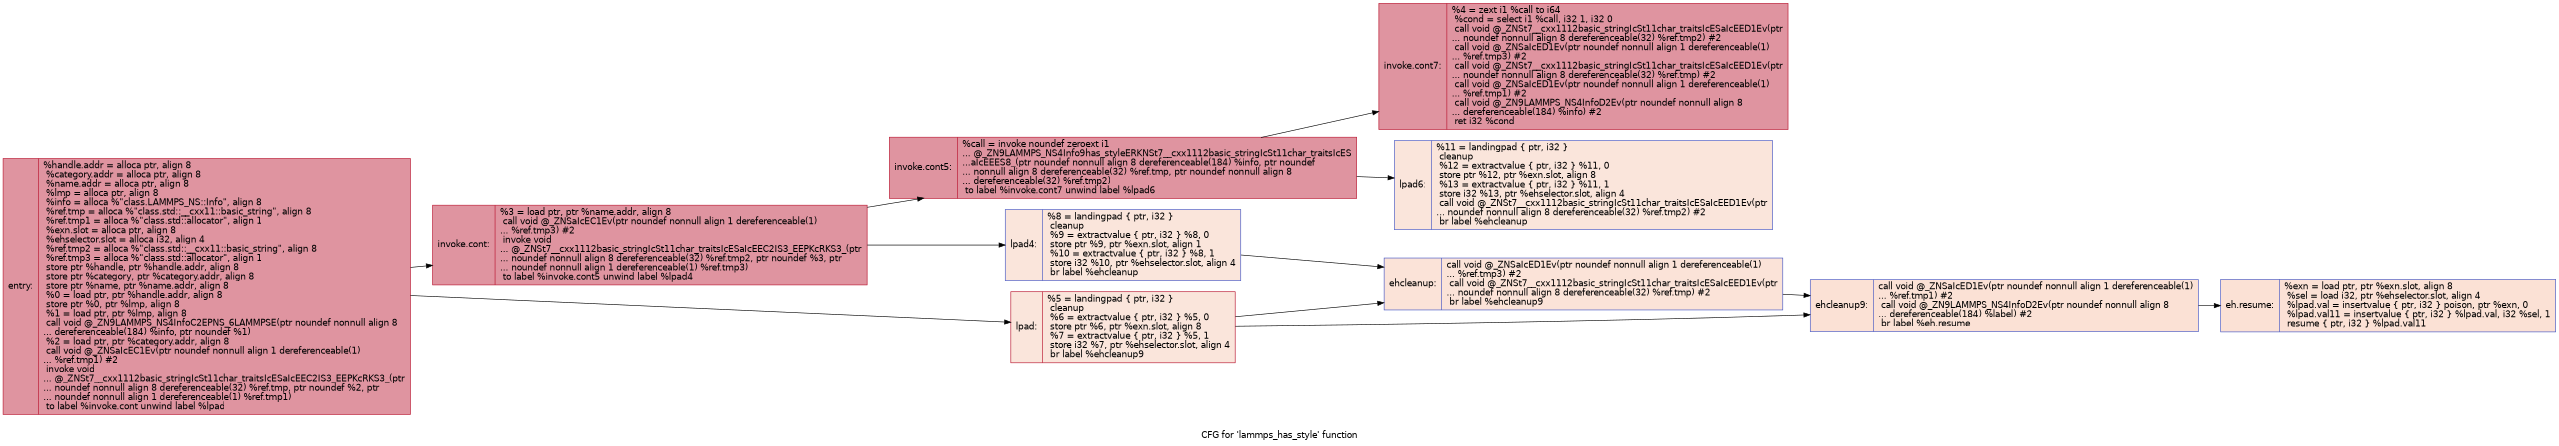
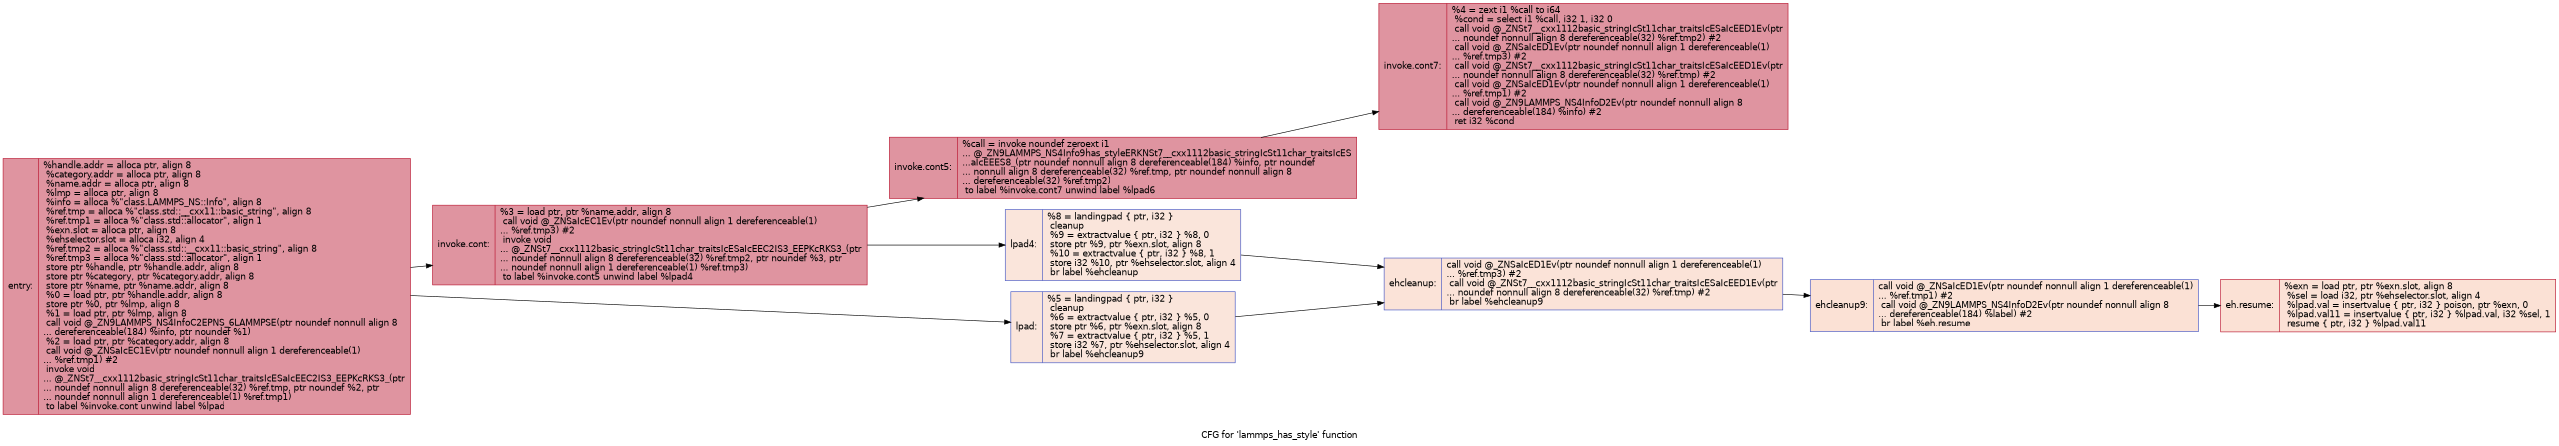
node "lpad6:": removed
node "lpad4:": text "store ptr %9, ptr %exn.slot, align 1" -> "store ptr %9, ptr %exn.slot, align 8"
node "eh.resume:": color #3d50c3ff -> #b70d28ff
edge "lpad:" -> "ehcleanup9:": removed
node "lpad:": color #b70d28ff -> #3d50c3ff
